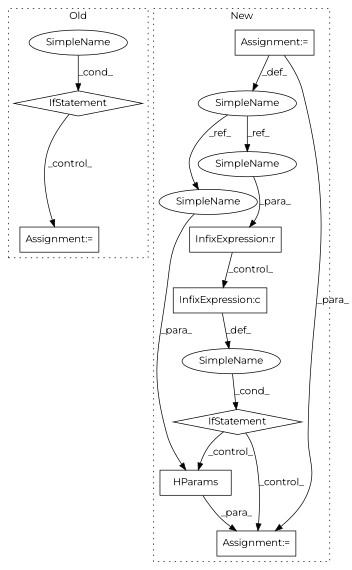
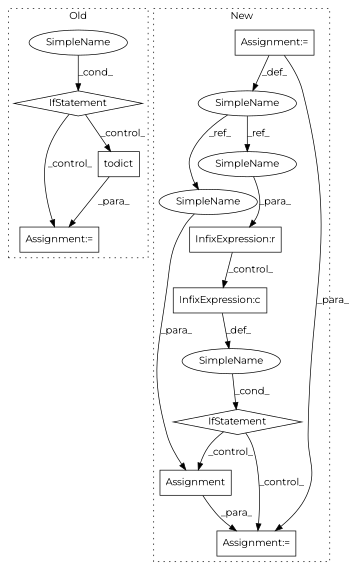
node "todict": added
node "HParams": label "HParams" -> "Assignment"
